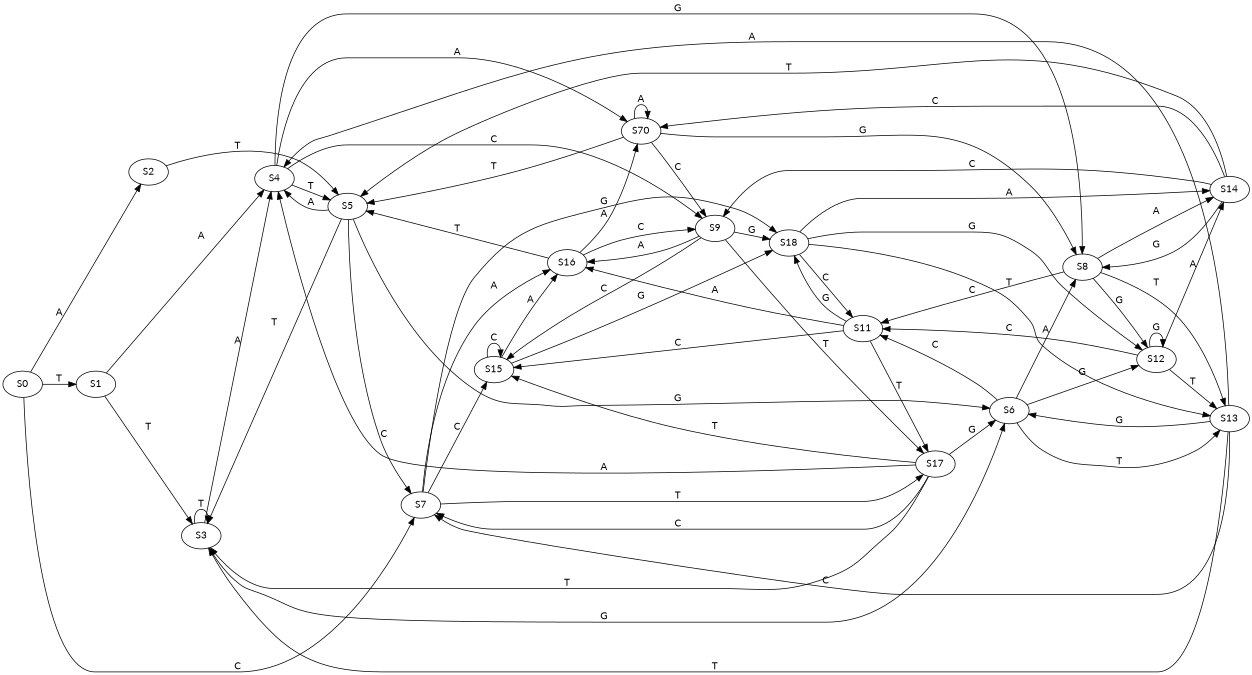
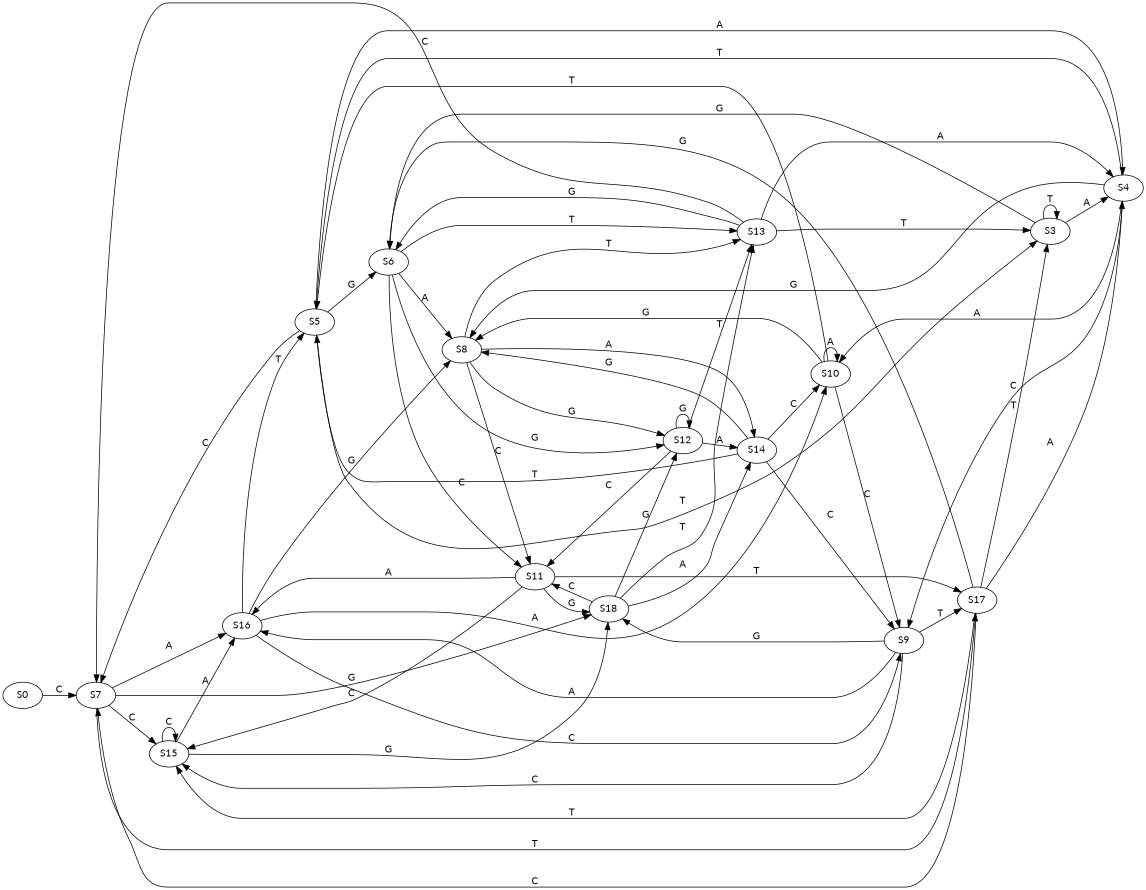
node "S70": label "S70" -> "S10"
node "S2": removed
node "S1": removed
edge "S16" -> "S8": added, label "G"
